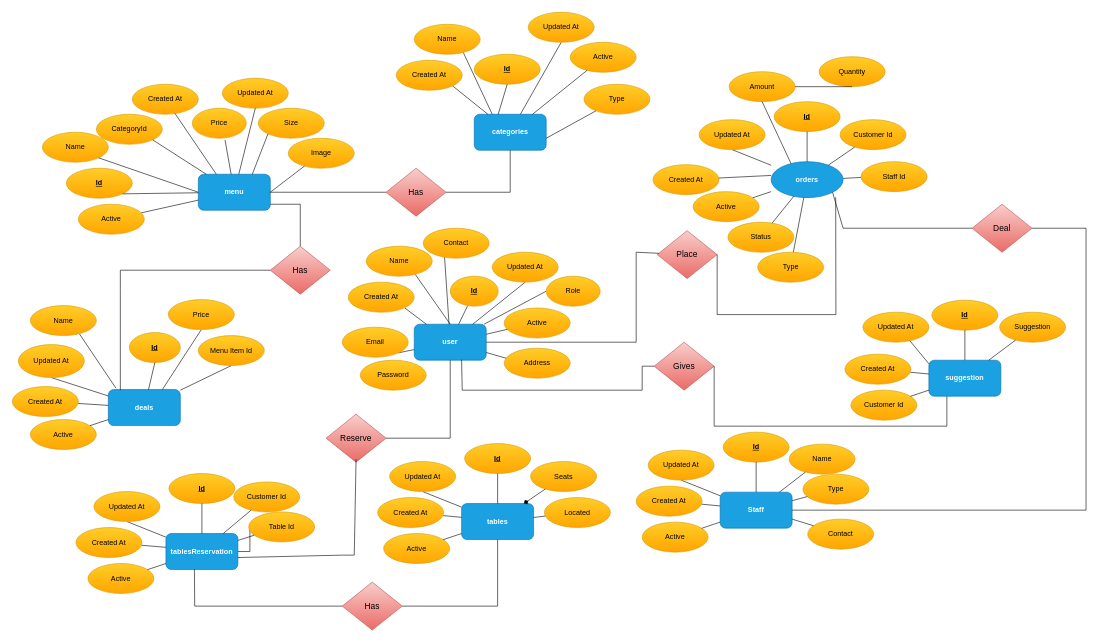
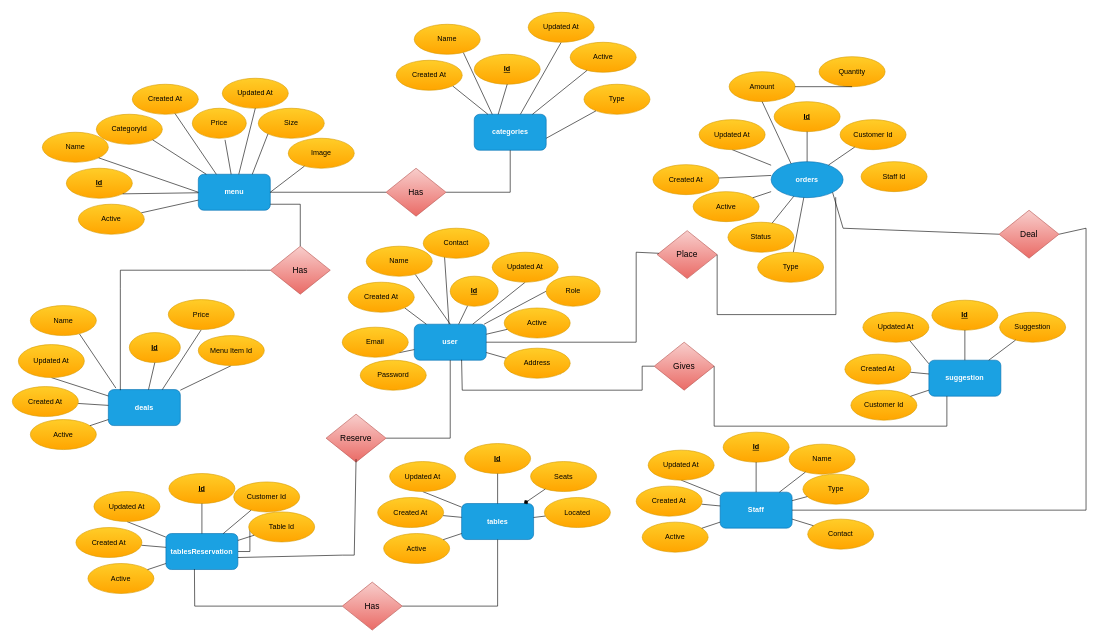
edge "Staff Id" -- "orders": removed
node "Deal": moved (1002, 228) -> (1029, 234)
